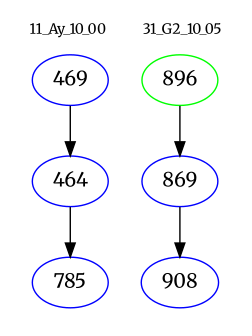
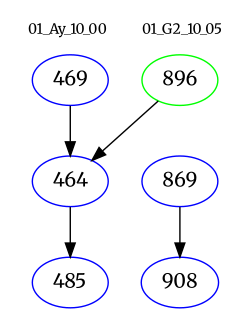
cluster "11_Ay_10_00": label "11_Ay_10_00" -> "01_Ay_10_00"
cluster "31_G2_10_05": label "31_G2_10_05" -> "01_G2_10_05"
edge "896" -> "869": now "896" -> "464"
node "785": label "785" -> "485"
